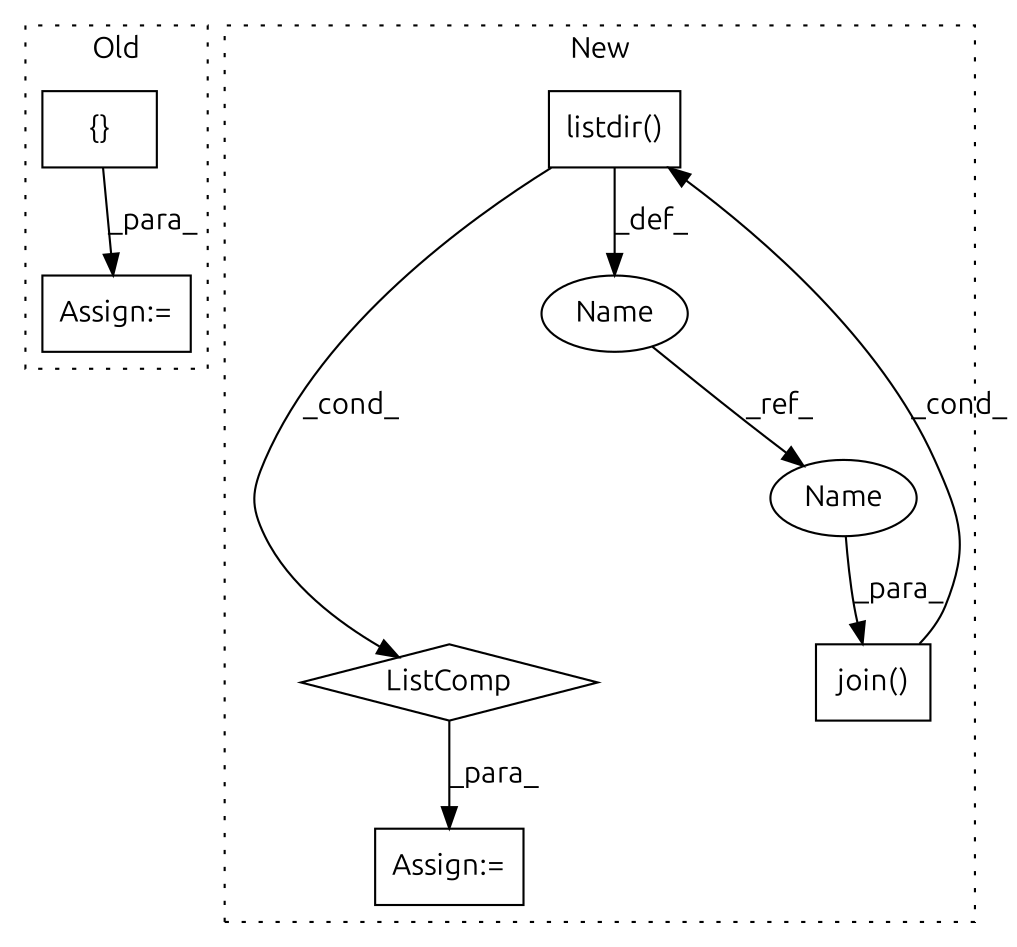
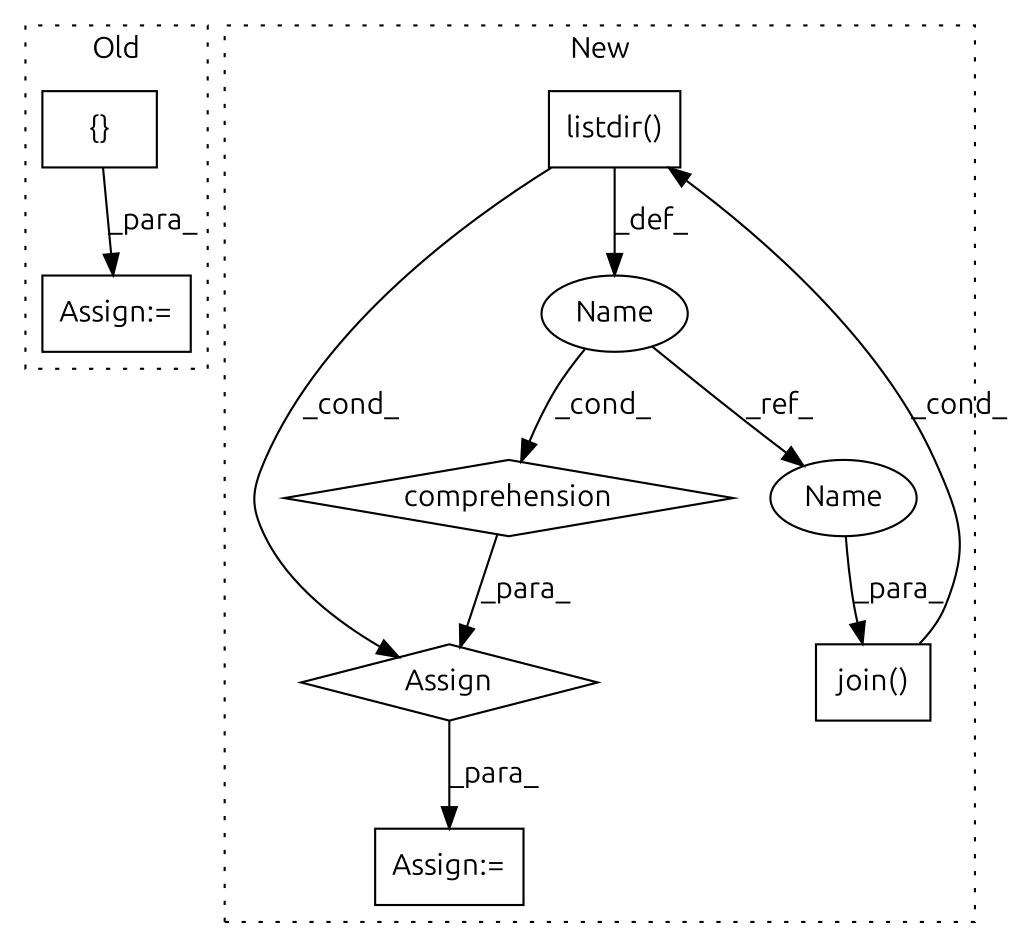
node "comprehension": added
node "ListComp": label "ListComp" -> "Assign"
